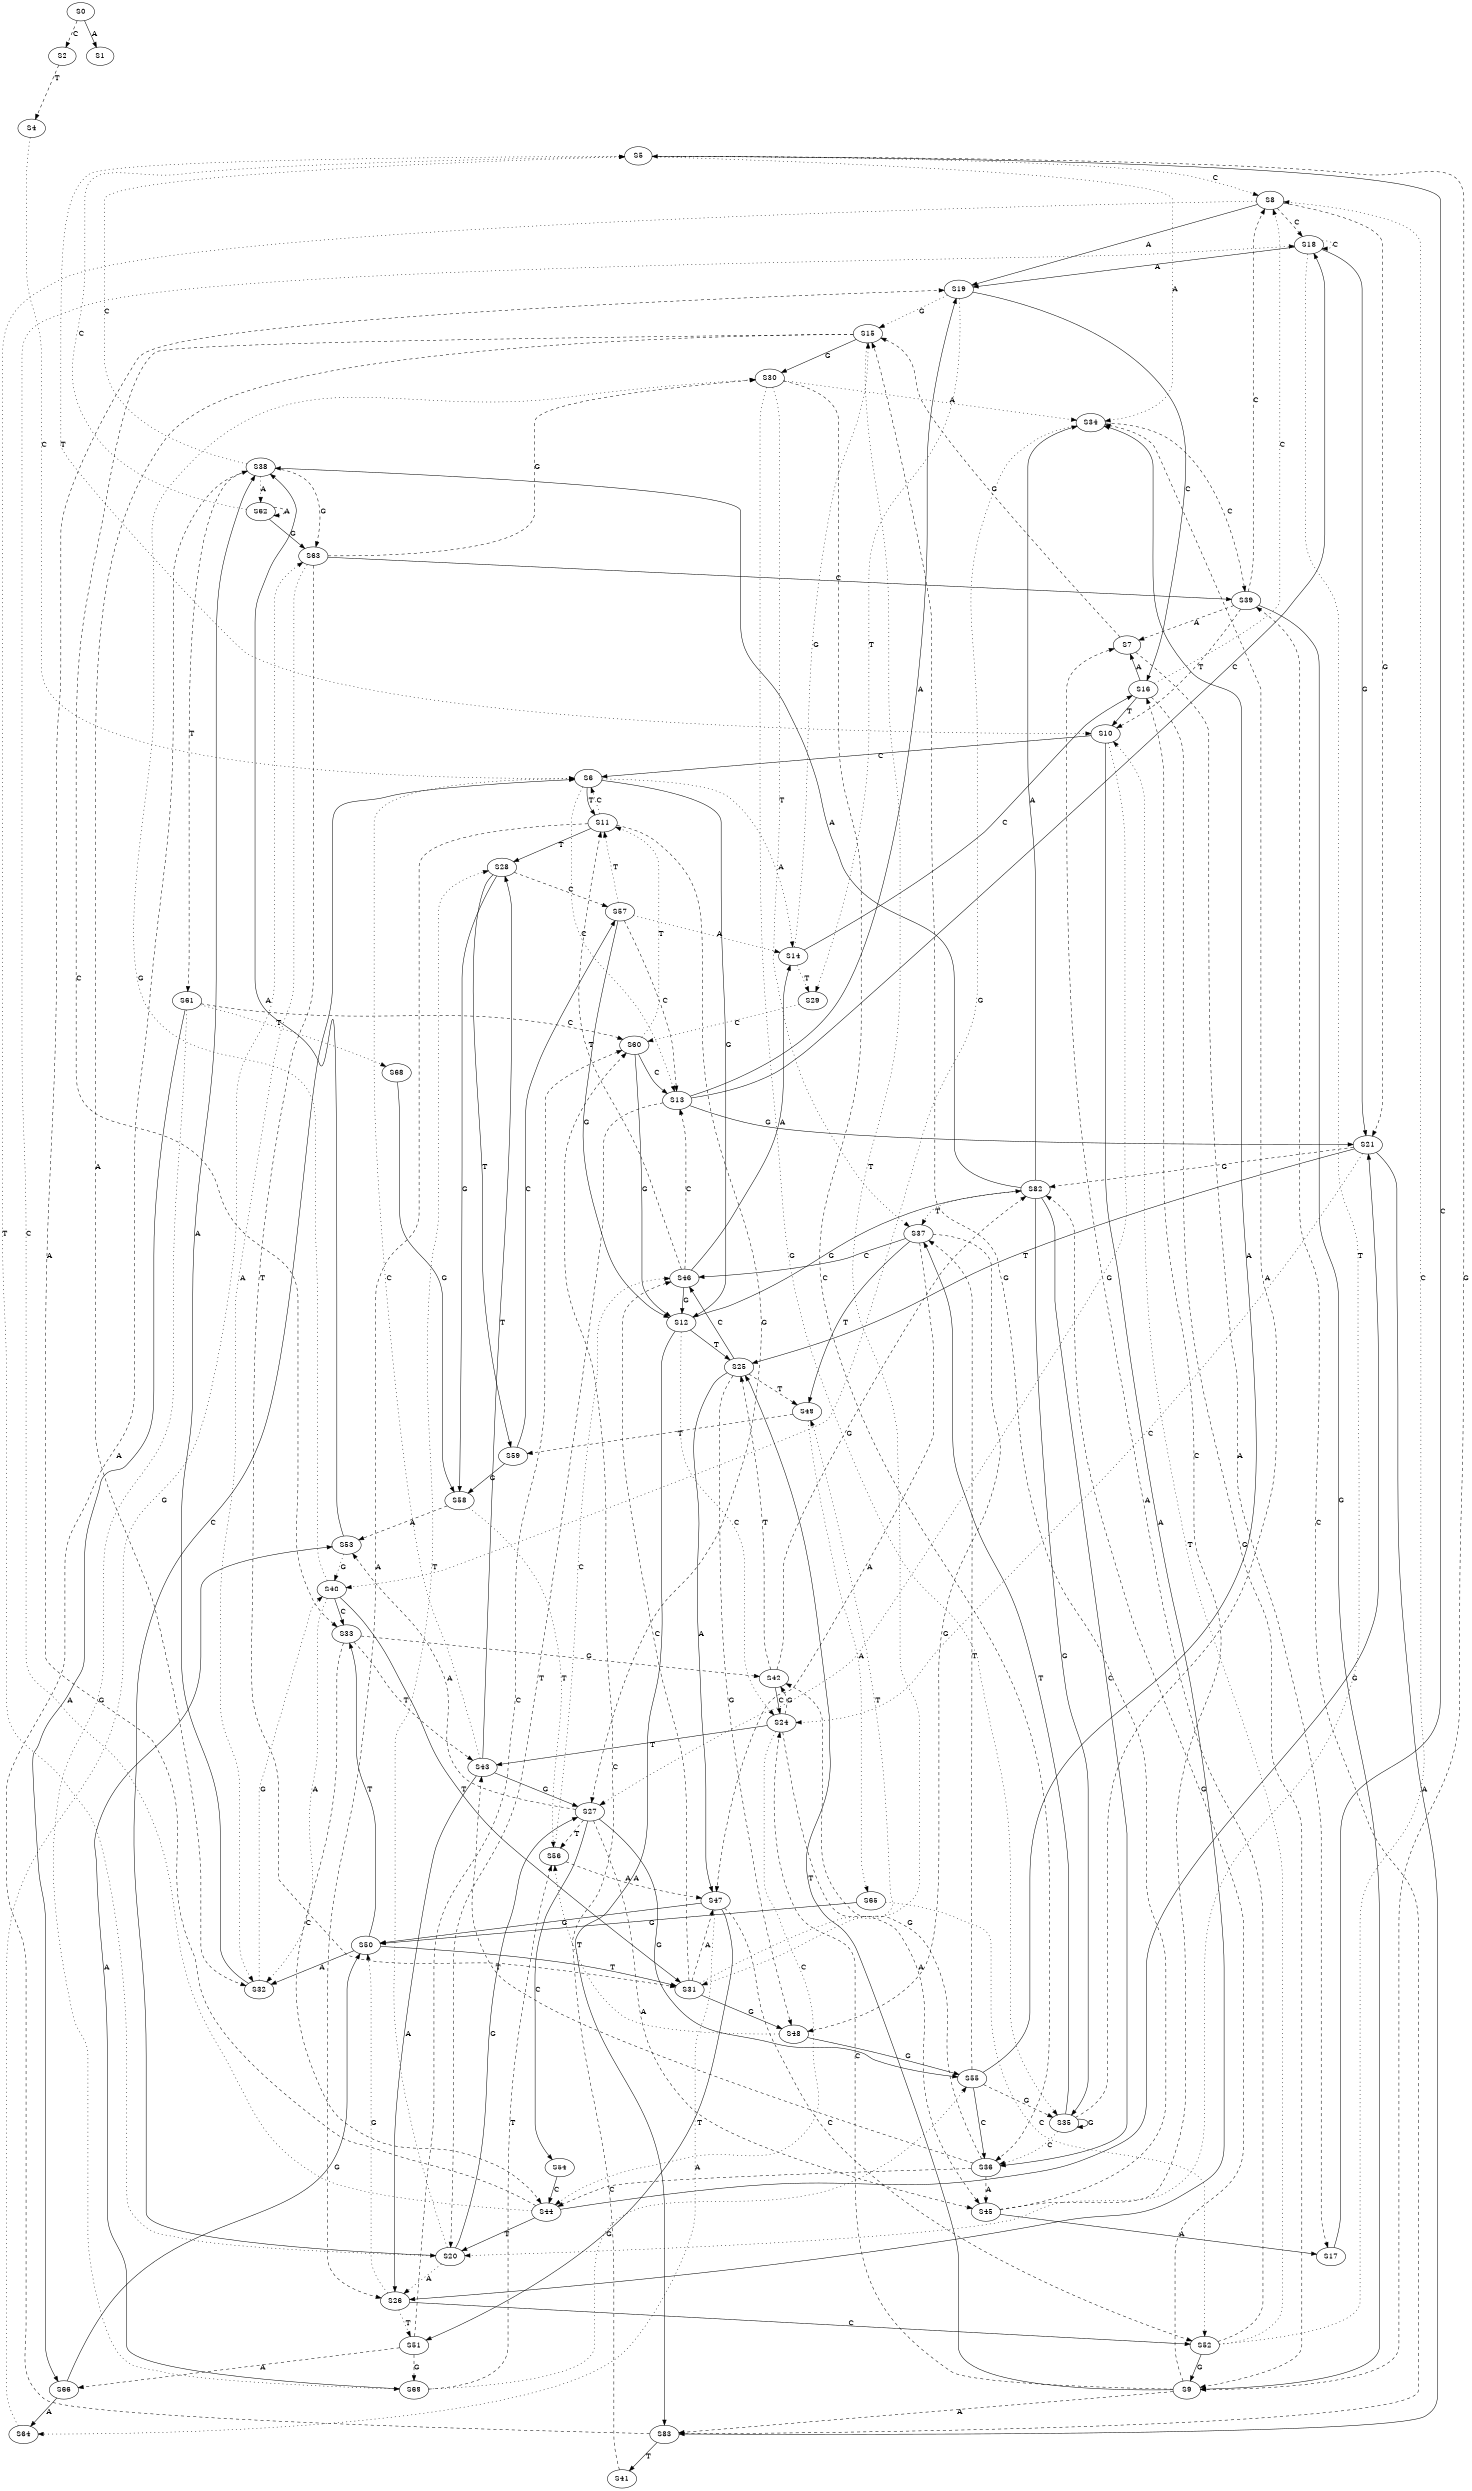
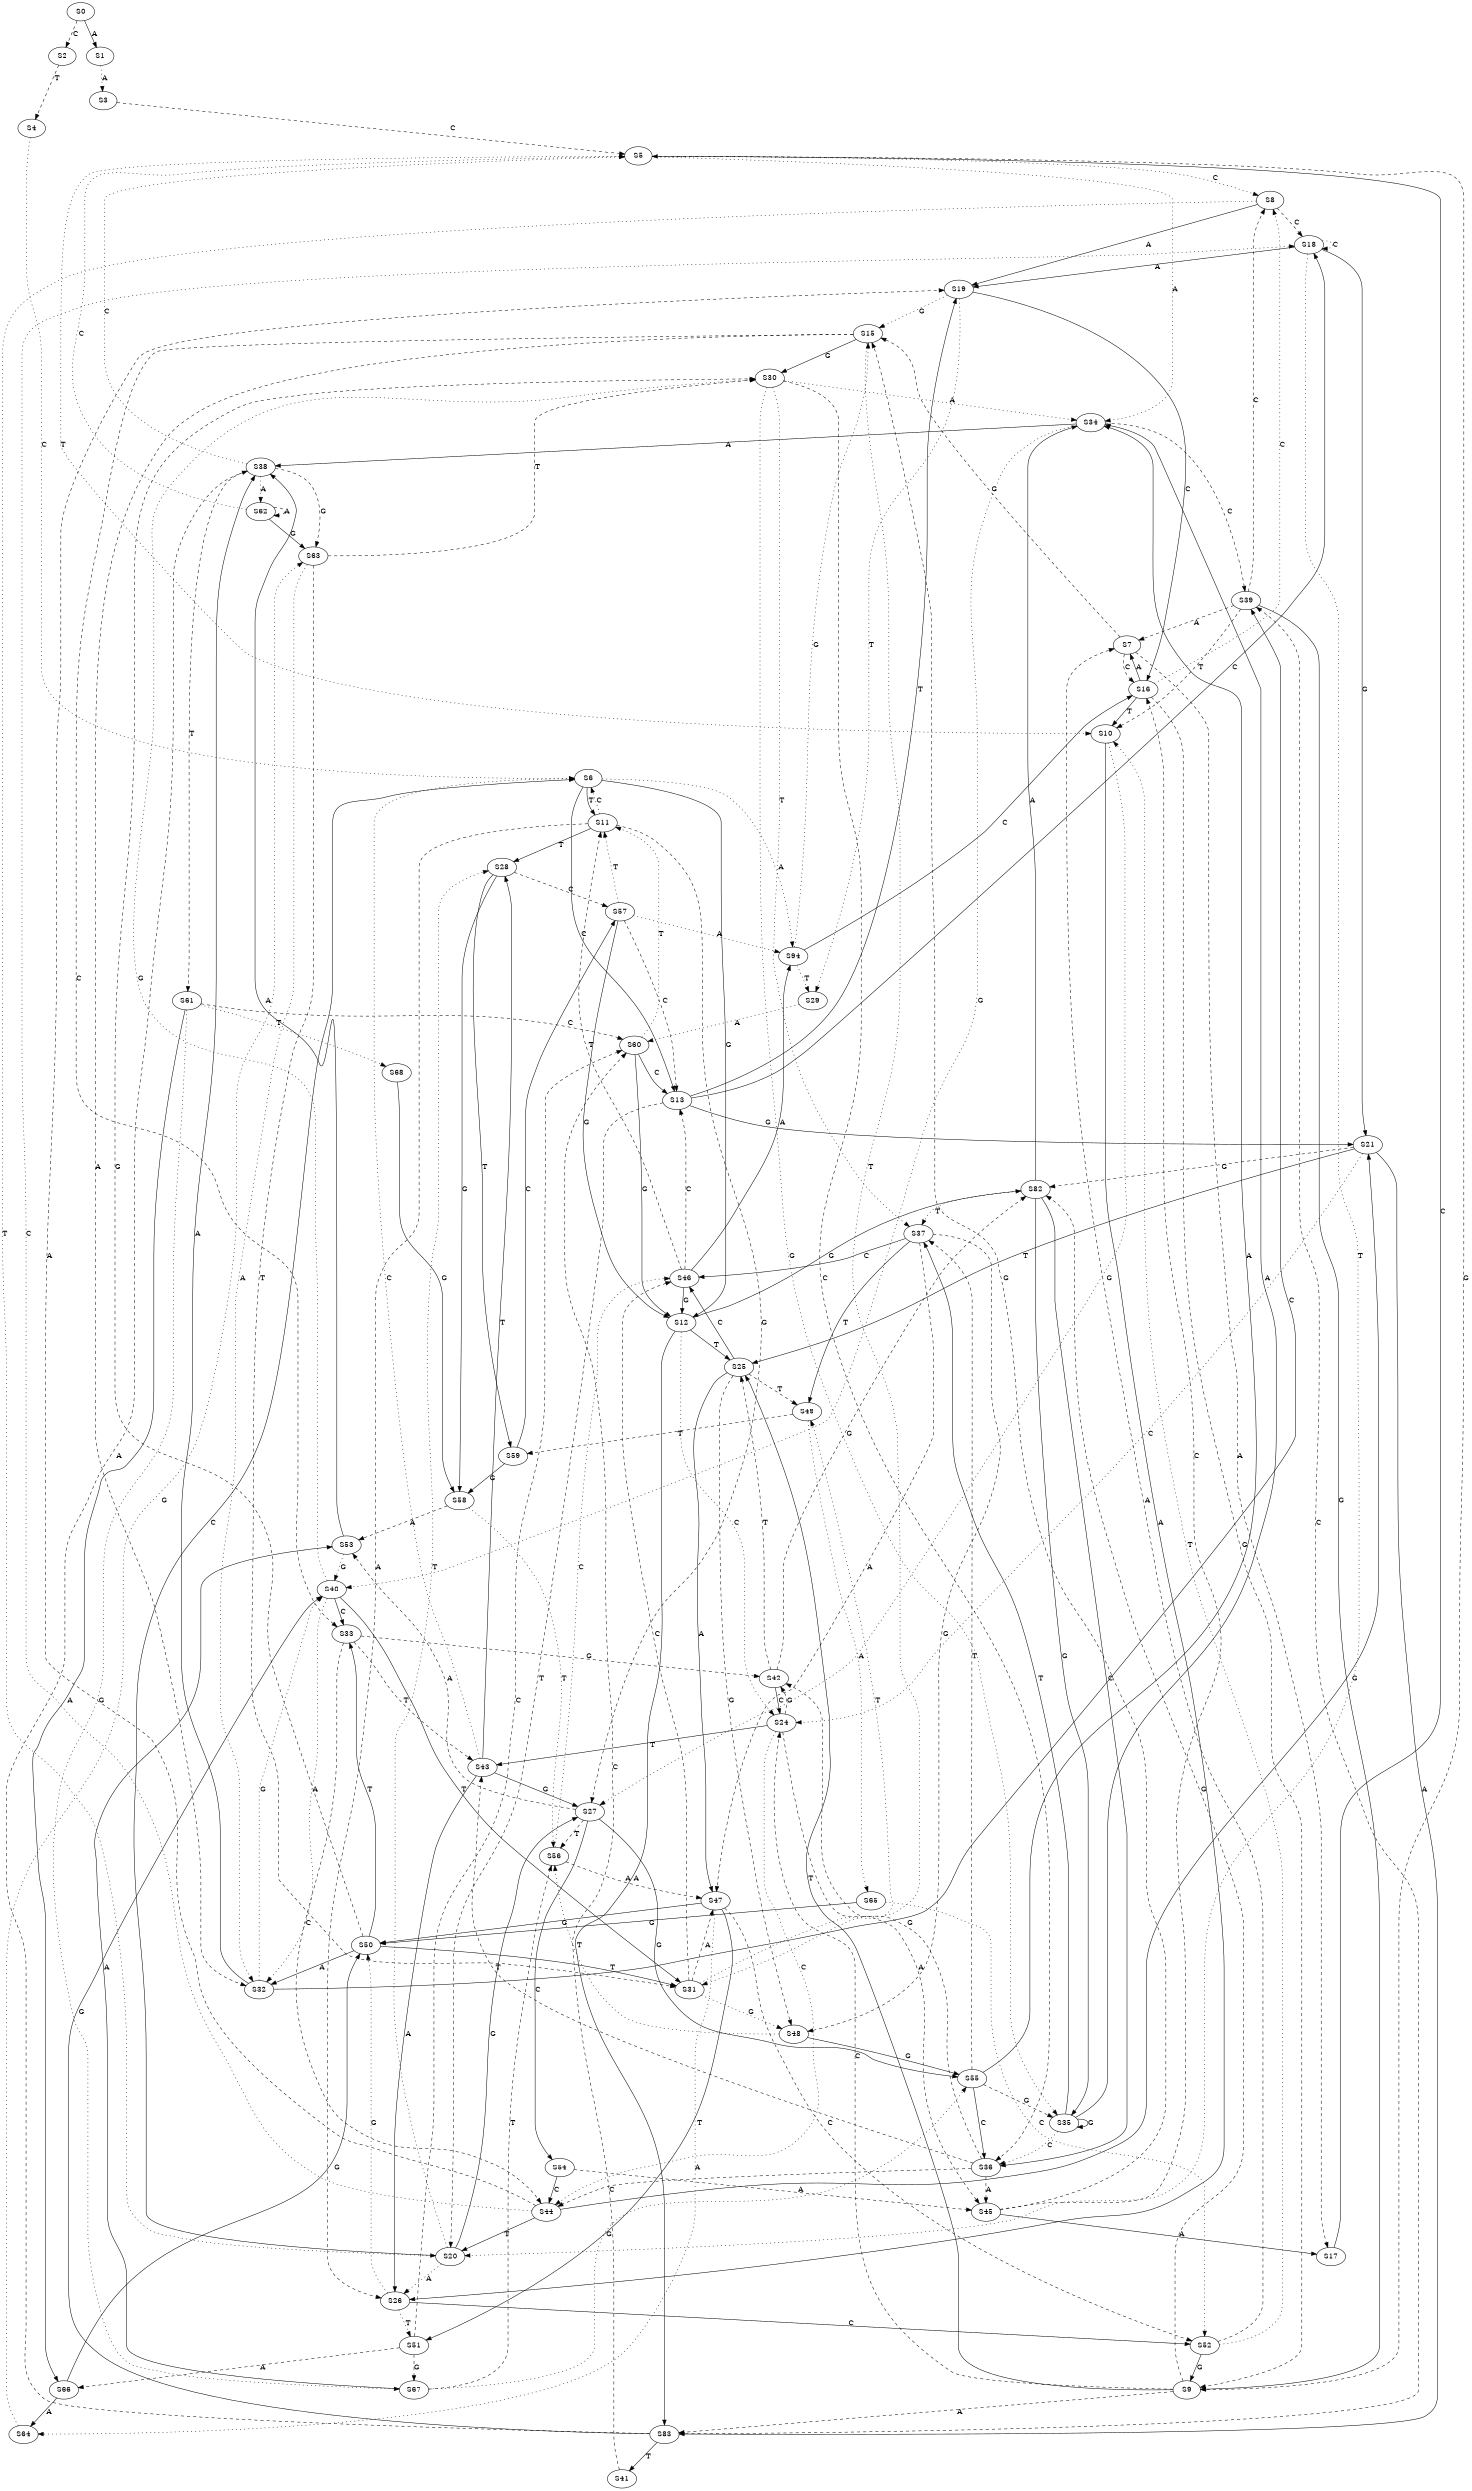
node "S3": added
edge "S63" -> "S30": label "G" -> "T"
edge "S63" -> "S39": now "S32" -> "S39"
edge "S8" -> "S21": removed, label "G"
edge "S82" -> "S38": now "S34" -> "S38"
edge "S7" -> "S16": added, label "C"
edge "S13" -> "S19": label "A" -> "T"
edge "S10" -> "S6": removed, label "C"
edge "S50" -> "S30": added, label "G"
edge "S6" -> "S13": style dotted -> solid
node "S14": label "S14" -> "S94"
edge "S29" -> "S60": label "C" -> "A"
edge "S35" -> "S34": style dashed -> solid
edge "S52" -> "S8": removed, label "C"
edge "S31" -> "S48": style solid -> dotted
edge "S27" -> "S45": now "S54" -> "S45"
edge "S83" -> "S40": added, label "G"
node "S69": label "S69" -> "S67"
